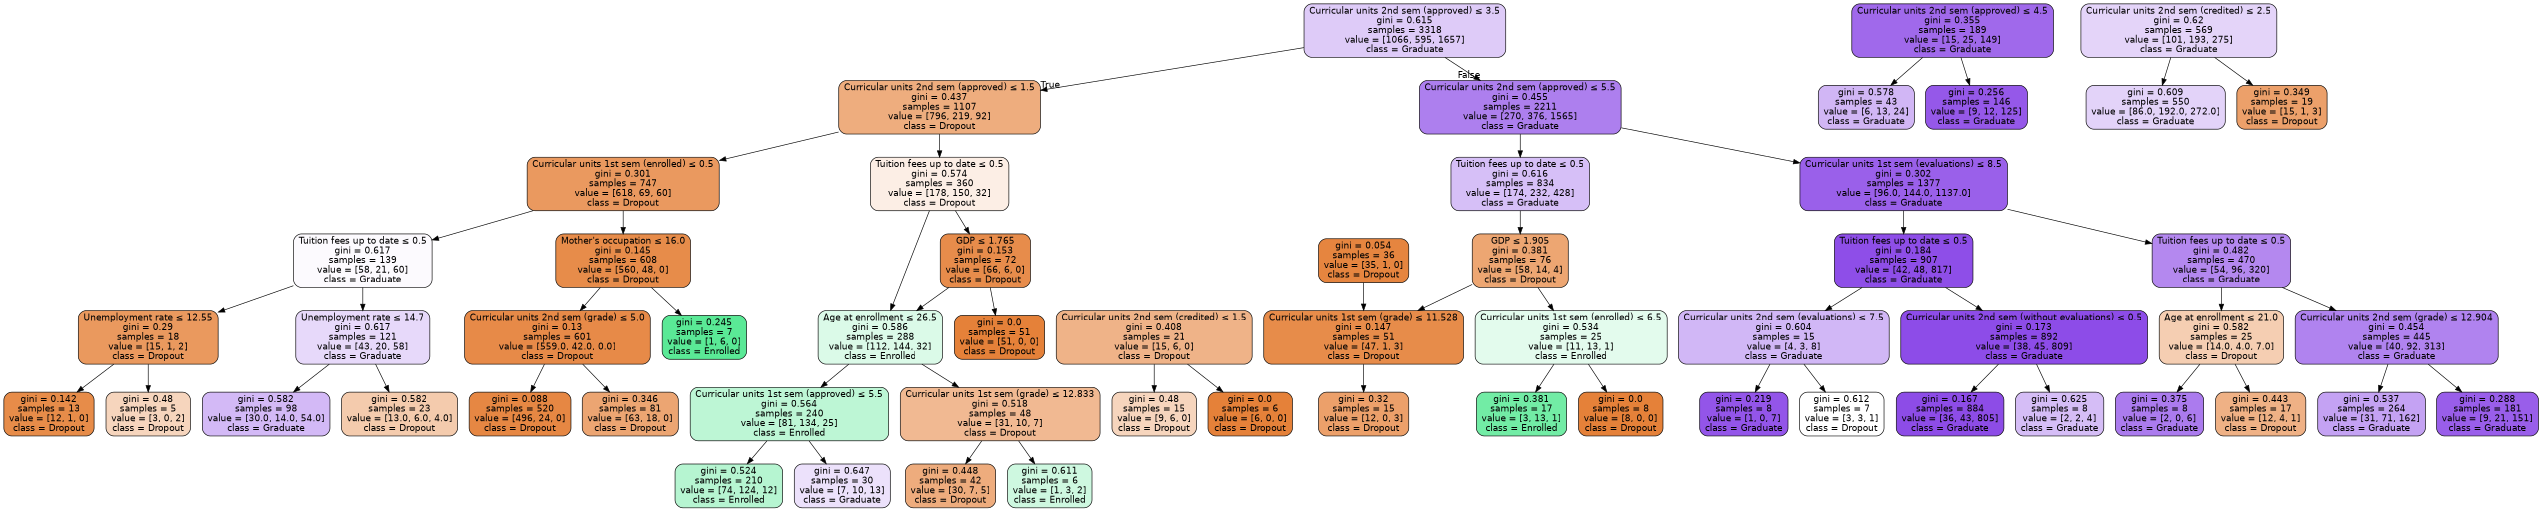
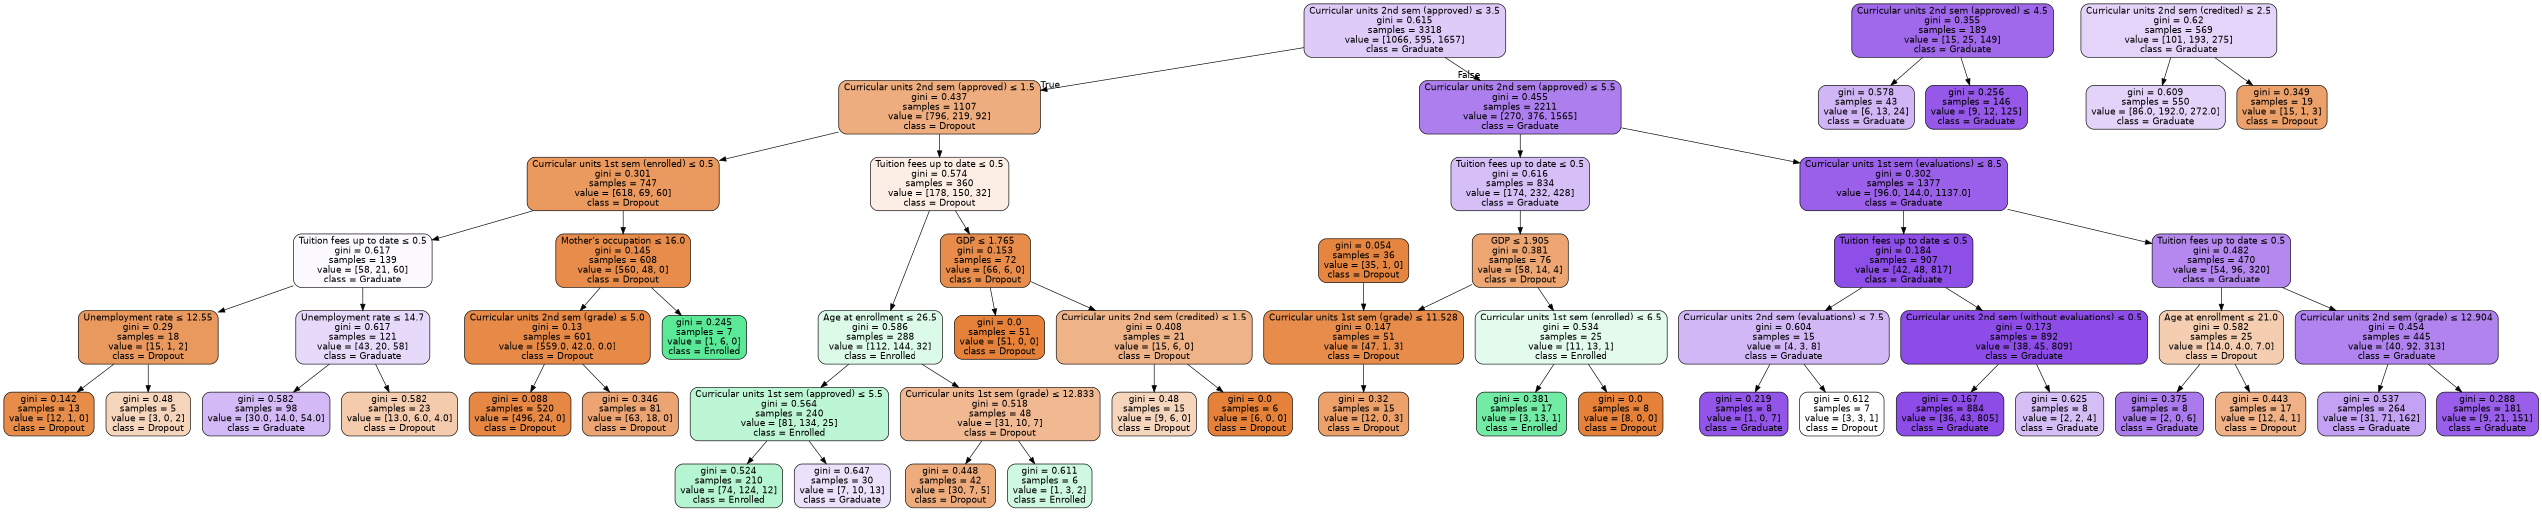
edge "GDP ≤ 1.765" -> "Age at enrollment ≤ 26.5": now "GDP ≤ 1.765" -> "Curricular units 2nd sem (credited) ≤ 1.5"
